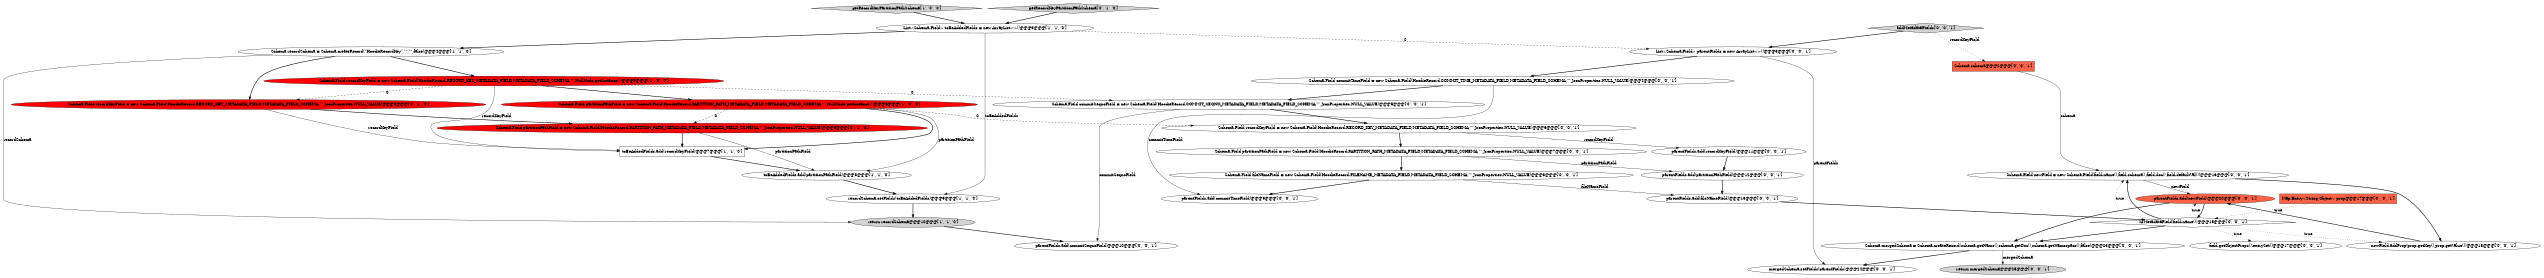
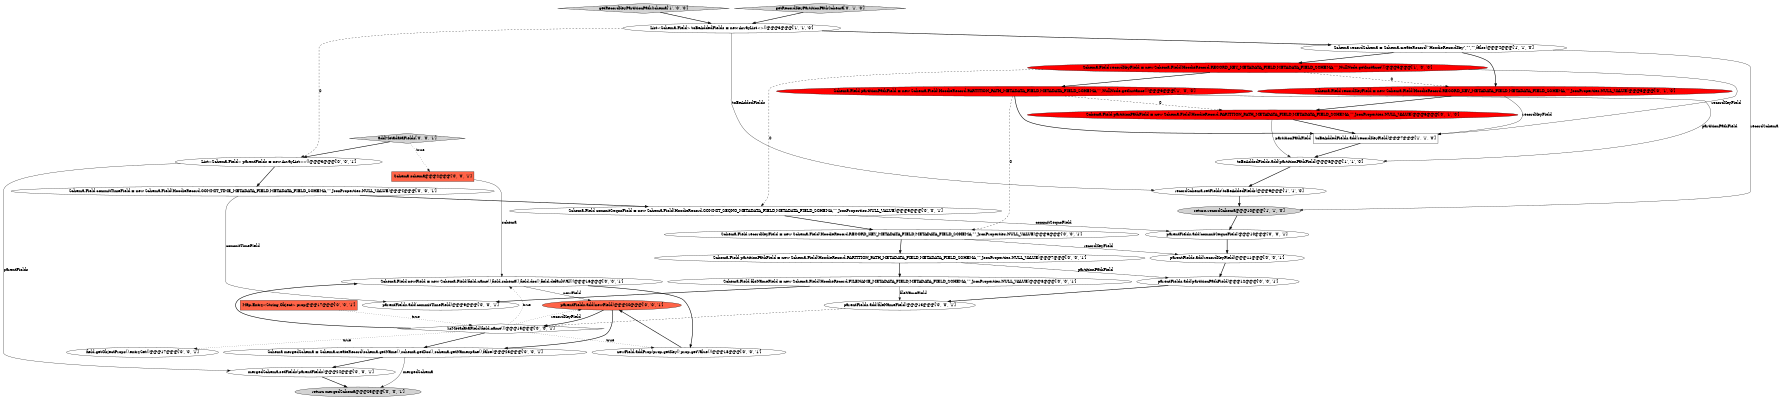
edge "addMetadataFields['0', '0', '1']" -> "Schema schema@@@2@@@['0', '0', '1']": label "recordKeyField" -> "true"
edge "parentFields.add(fileNameField)@@@13@@@['0', '0', '1']" -> "!isMetadataField(field.name())@@@15@@@['0', '0', '1']": style bold -> dashed
edge "!isMetadataField(field.name())@@@15@@@['0', '0', '1']" -> "parentFields.add(newField)@@@20@@@['0', '0', '1']": label "true" -> "recordKeyField"
edge "parentFields.add(commitSeqnoField)@@@10@@@['0', '0', '1']" -> "parentFields.add(recordKeyField)@@@11@@@['0', '0', '1']": added
edge "mergedSchema.setFields(parentFields)@@@24@@@['0', '0', '1']" -> "return mergedSchema@@@25@@@['0', '0', '1']": added
